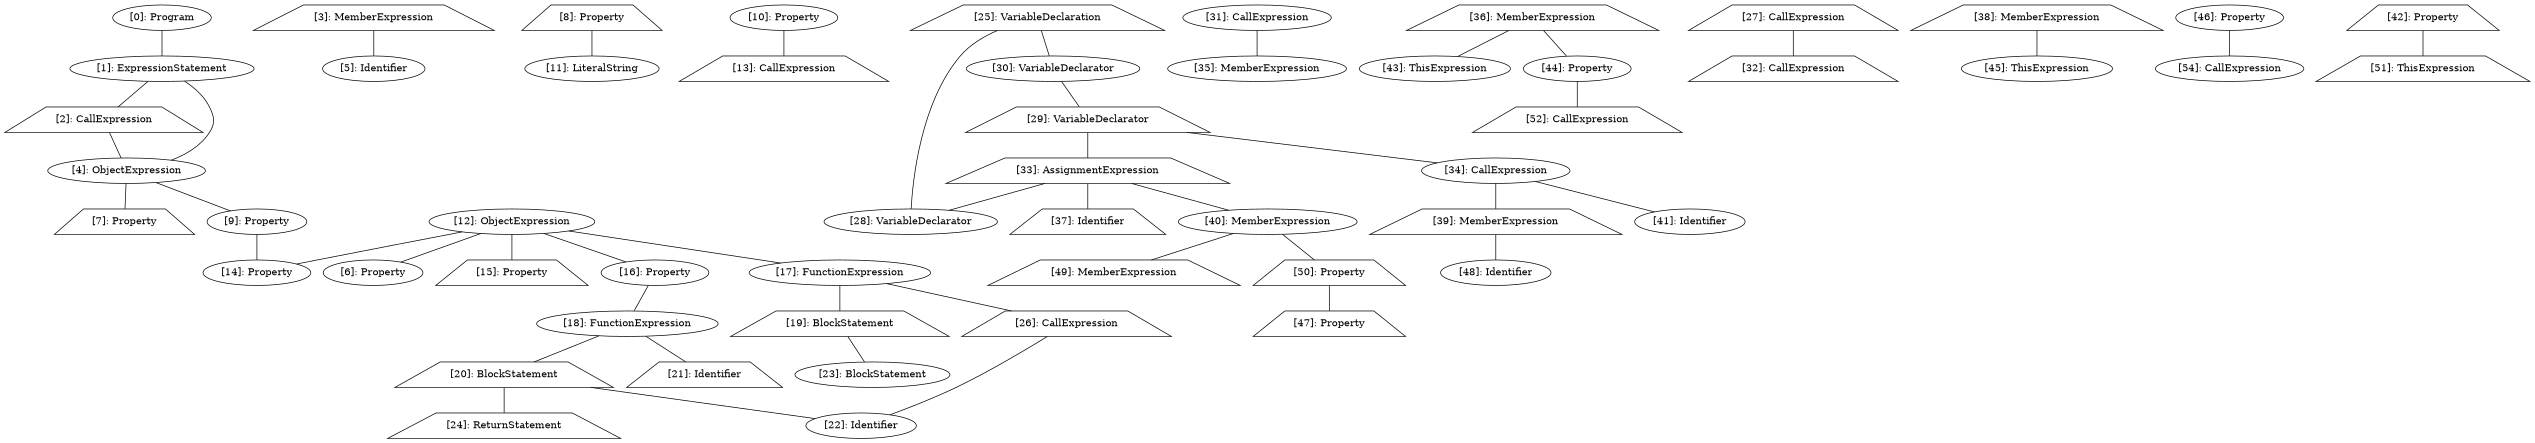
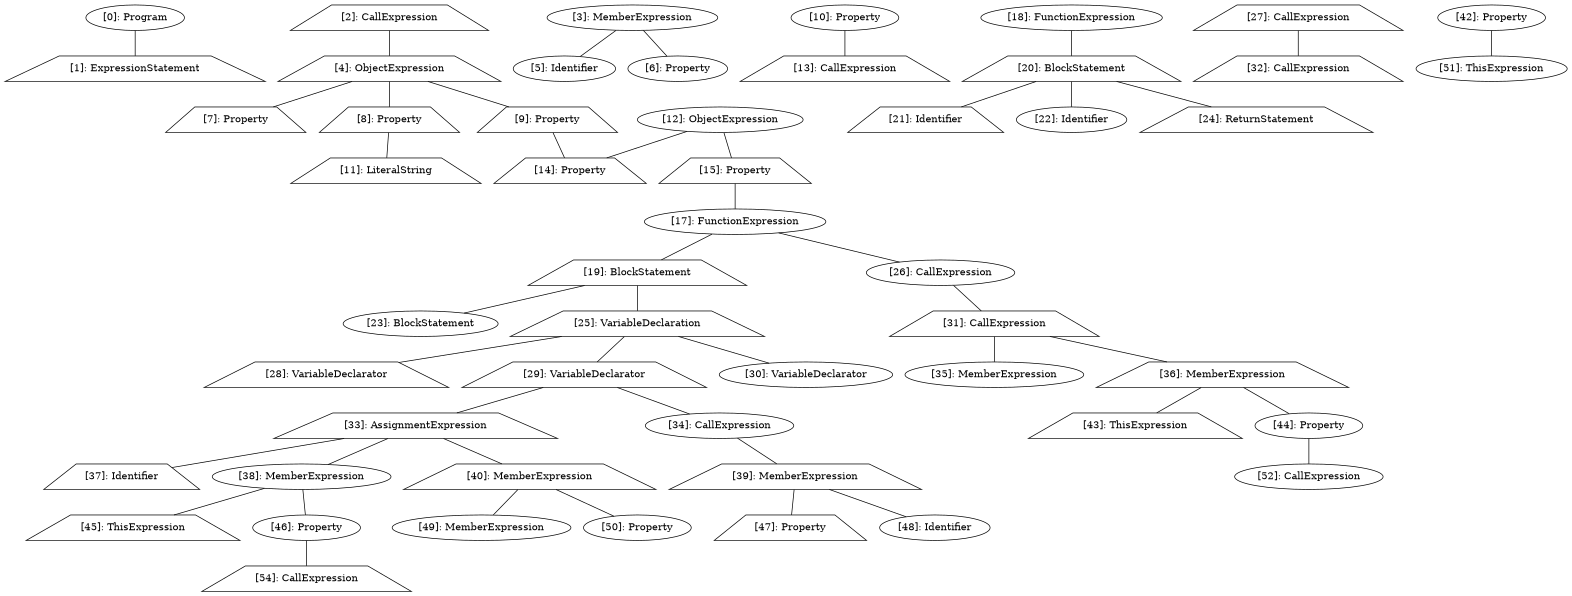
node "[3]: MemberExpression": shape trapezium -> ellipse
node "[31]: CallExpression": shape ellipse -> trapezium
node "[38]: MemberExpression": shape trapezium -> ellipse
node "[42]: Property": shape trapezium -> ellipse
node "[1]: ExpressionStatement": shape ellipse -> trapezium
node "[11]: LiteralString": shape ellipse -> trapezium
node "[43]: ThisExpression": shape ellipse -> trapezium
node "[45]: ThisExpression": shape ellipse -> trapezium
node "[54]: CallExpression": shape ellipse -> trapezium
node "[51]: ThisExpression": shape trapezium -> ellipse
edge "[1]: ExpressionStatement" -- "[2]: CallExpression": removed
edge "[30]: VariableDeclarator" -- "[29]: VariableDeclarator": now "[25]: VariableDeclaration" -- "[29]: VariableDeclarator"
node "[52]: CallExpression": shape trapezium -> ellipse
edge "[1]: ExpressionStatement" -- "[4]: ObjectExpression": now "[8]: Property" -- "[4]: ObjectExpression"
node "[4]: ObjectExpression": shape ellipse -> trapezium
edge "[33]: AssignmentExpression" -- "[28]: VariableDeclarator": now "[33]: AssignmentExpression" -- "[38]: MemberExpression"
node "[9]: Property": shape ellipse -> trapezium
node "[28]: VariableDeclarator": shape ellipse -> trapezium
node "[40]: MemberExpression": shape ellipse -> trapezium
node "[41]: Identifier": removed
edge "[12]: ObjectExpression" -- "[17]: FunctionExpression": now "[15]: Property" -- "[17]: FunctionExpression"
edge "[12]: ObjectExpression" -- "[6]: Property": now "[3]: MemberExpression" -- "[6]: Property"
node "[14]: Property": shape ellipse -> trapezium
node "[16]: Property": removed
node "[49]: MemberExpression": shape trapezium -> ellipse
node "[50]: Property": shape trapezium -> ellipse
edge "[19]: BlockStatement" -- "[25]: VariableDeclaration": added
edge "[50]: Property" -- "[47]: Property": now "[39]: MemberExpression" -- "[47]: Property"
node "[26]: CallExpression": shape trapezium -> ellipse
edge "[18]: FunctionExpression" -- "[21]: Identifier": now "[20]: BlockStatement" -- "[21]: Identifier"
edge "[31]: CallExpression" -- "[36]: MemberExpression": added
edge "[26]: CallExpression" -- "[22]: Identifier": now "[26]: CallExpression" -- "[31]: CallExpression"
edge "[38]: MemberExpression" -- "[46]: Property": added
